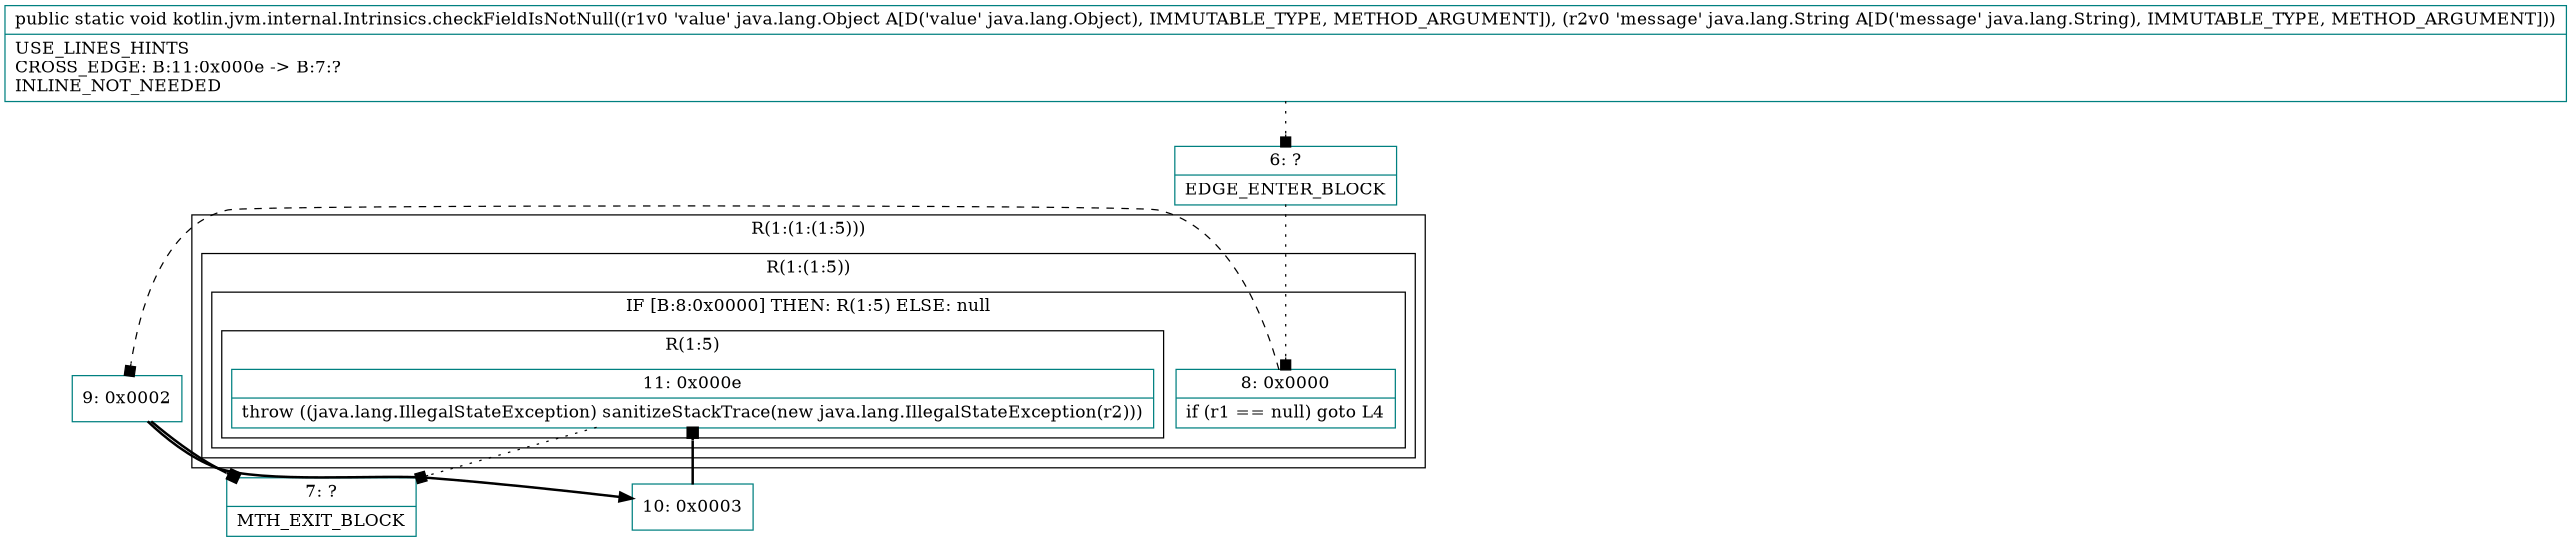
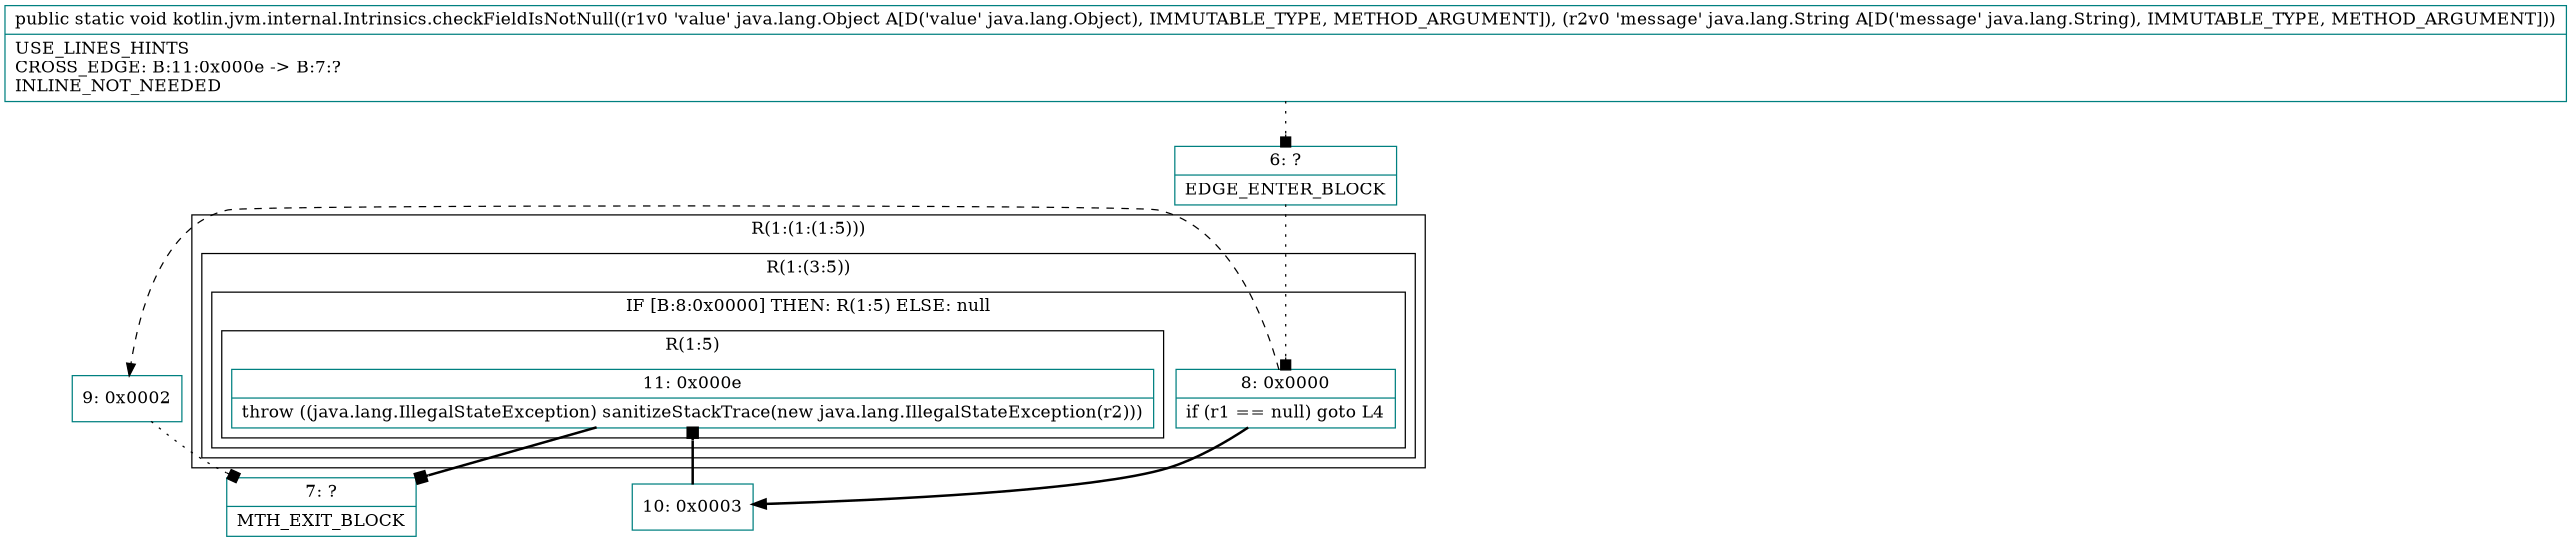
edge "8: 0x0000" -> "9: 0x0002": arrowhead box -> normal
cluster "R(1:(1:5))": label "R(1:(1:5))" -> "R(1:(3:5))"
edge "9: 0x0002" -> "7: ?": style bold -> dotted
edge "11: 0x000e" -> "7: ?": style dotted -> bold
edge "9: 0x0002" -> "10: 0x0003": now "8: 0x0000" -> "10: 0x0003"
